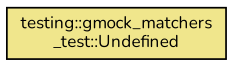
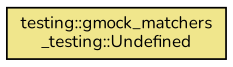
node "testing::gmock_matchers _test::Undefined": label "testing::gmock_matchers _test::Undefined" -> "testing::gmock_matchers _testing::Undefined"
